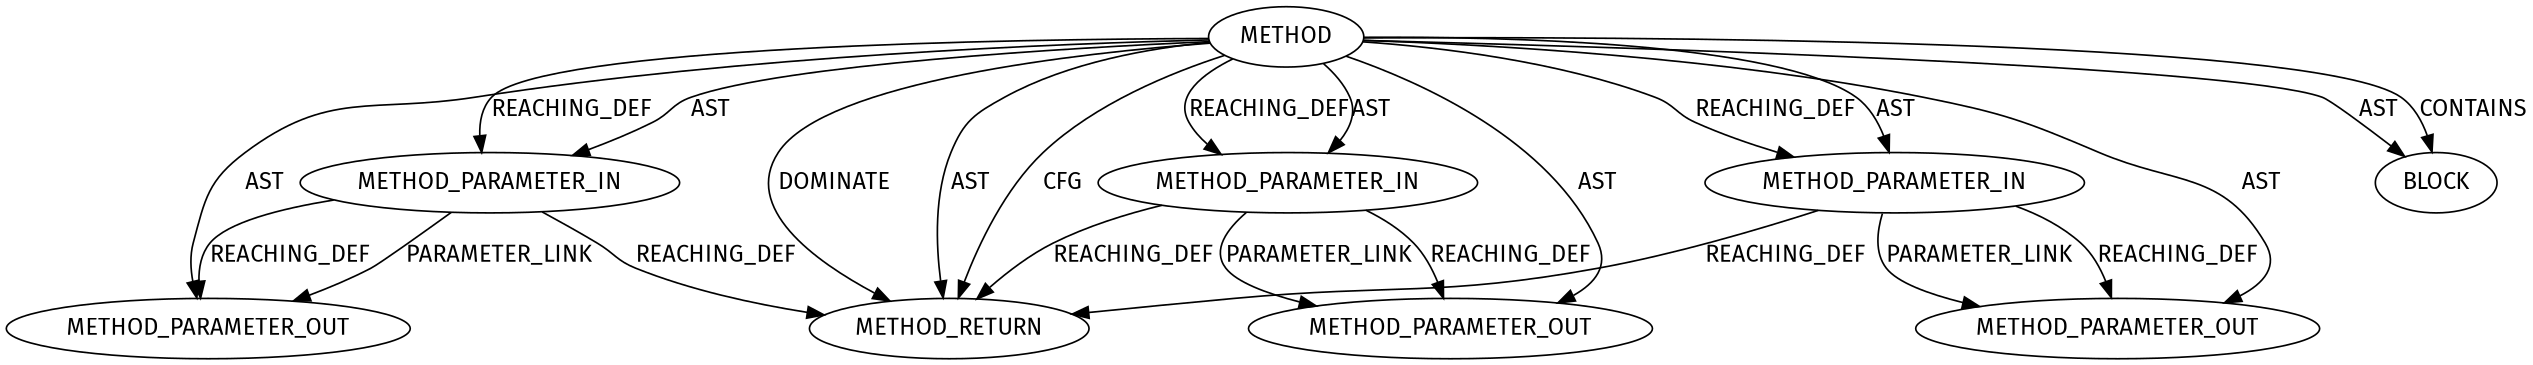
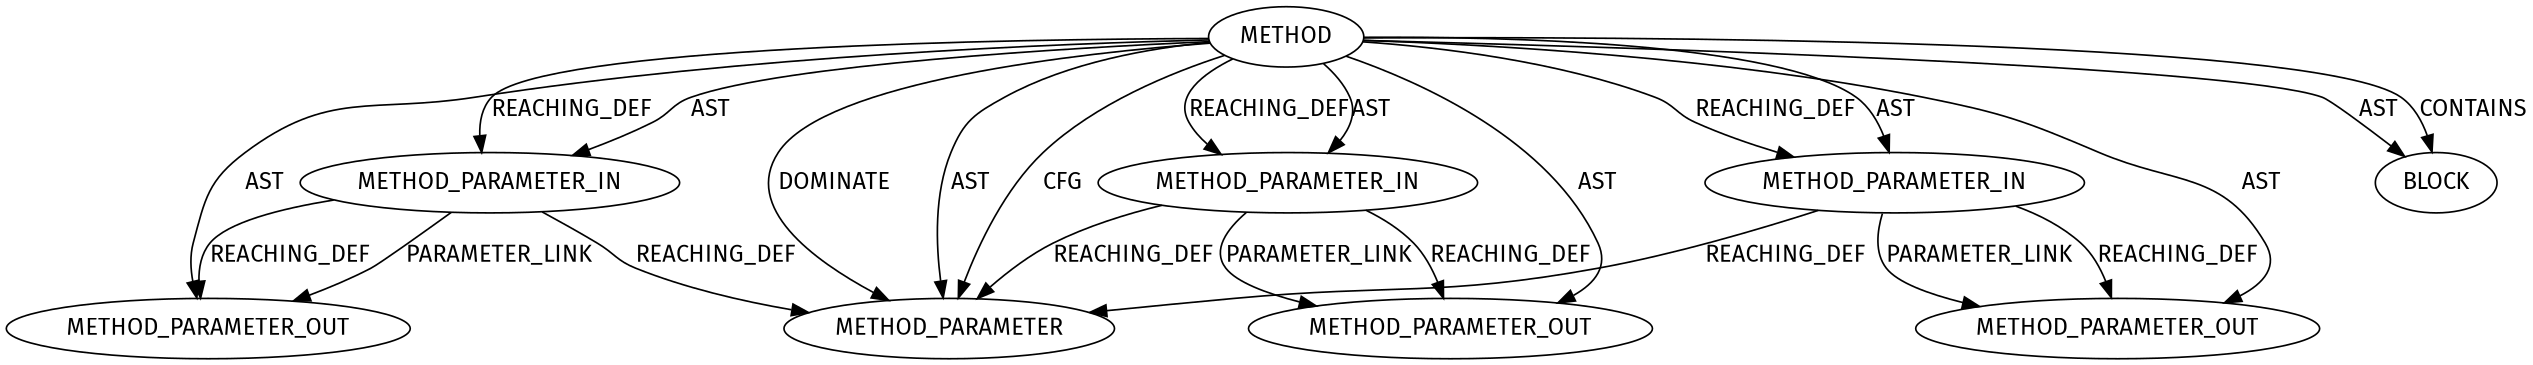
node "METHOD_RETURN": label "METHOD_RETURN" -> "METHOD_PARAMETER"
